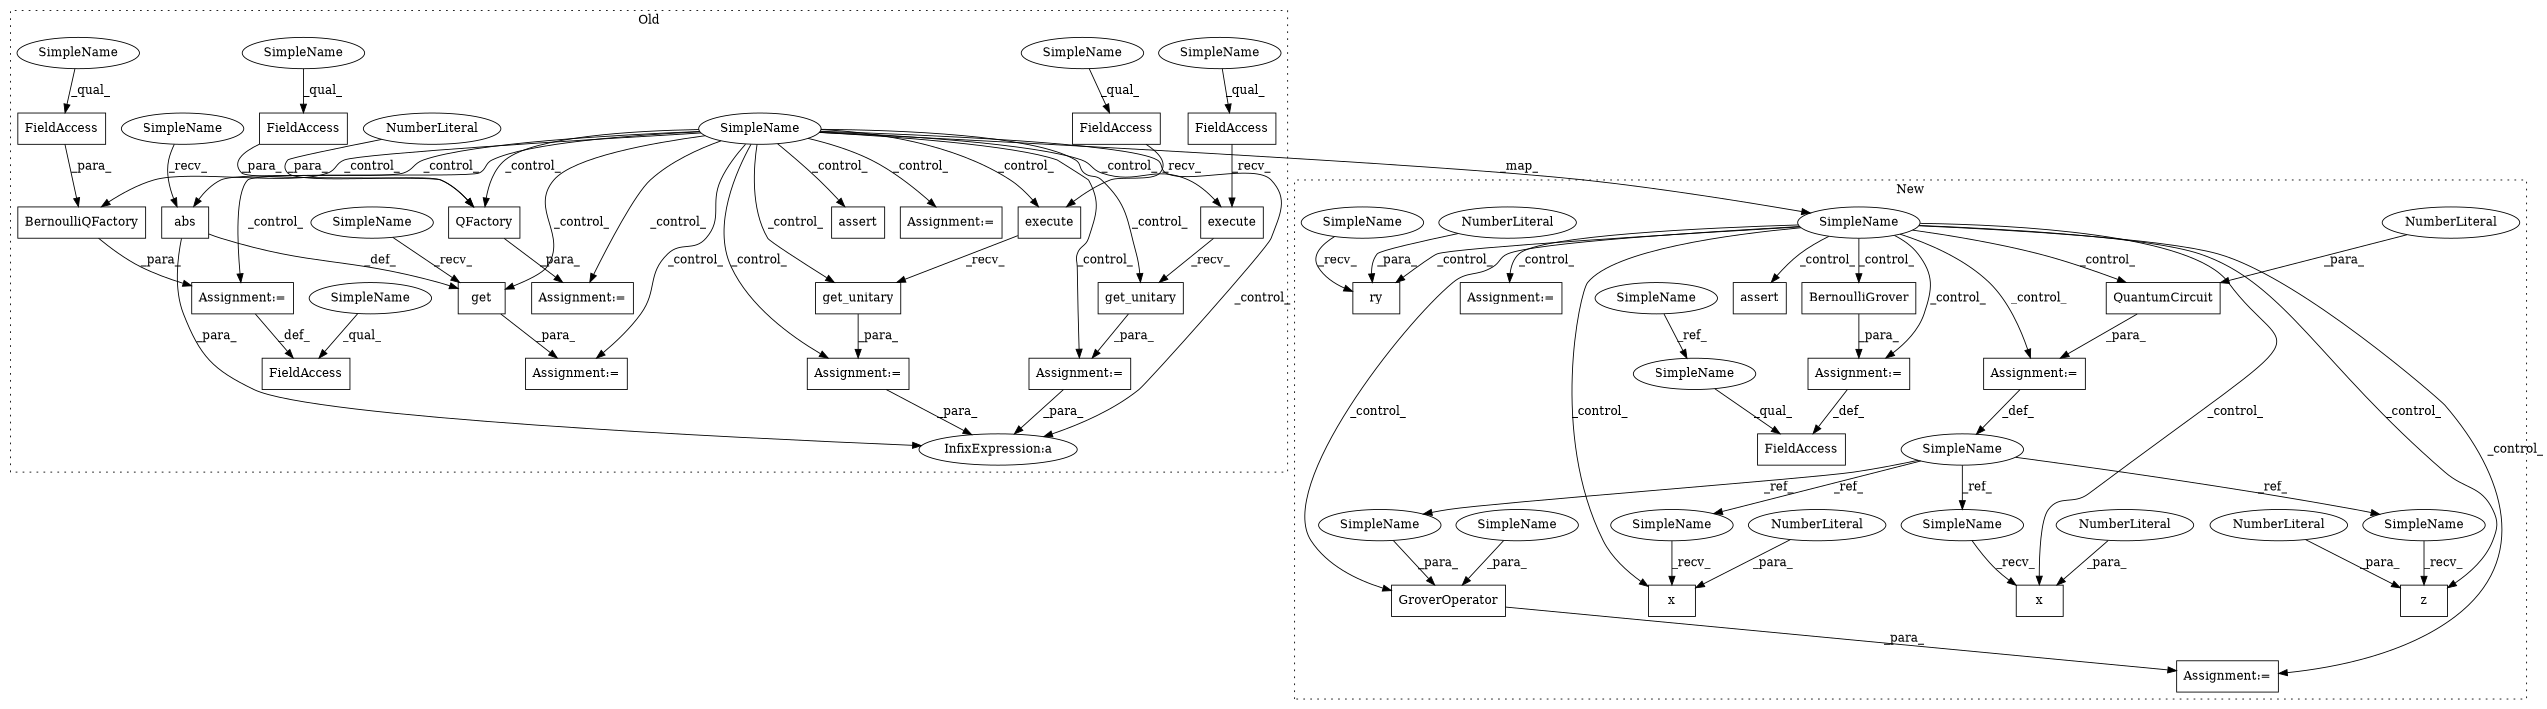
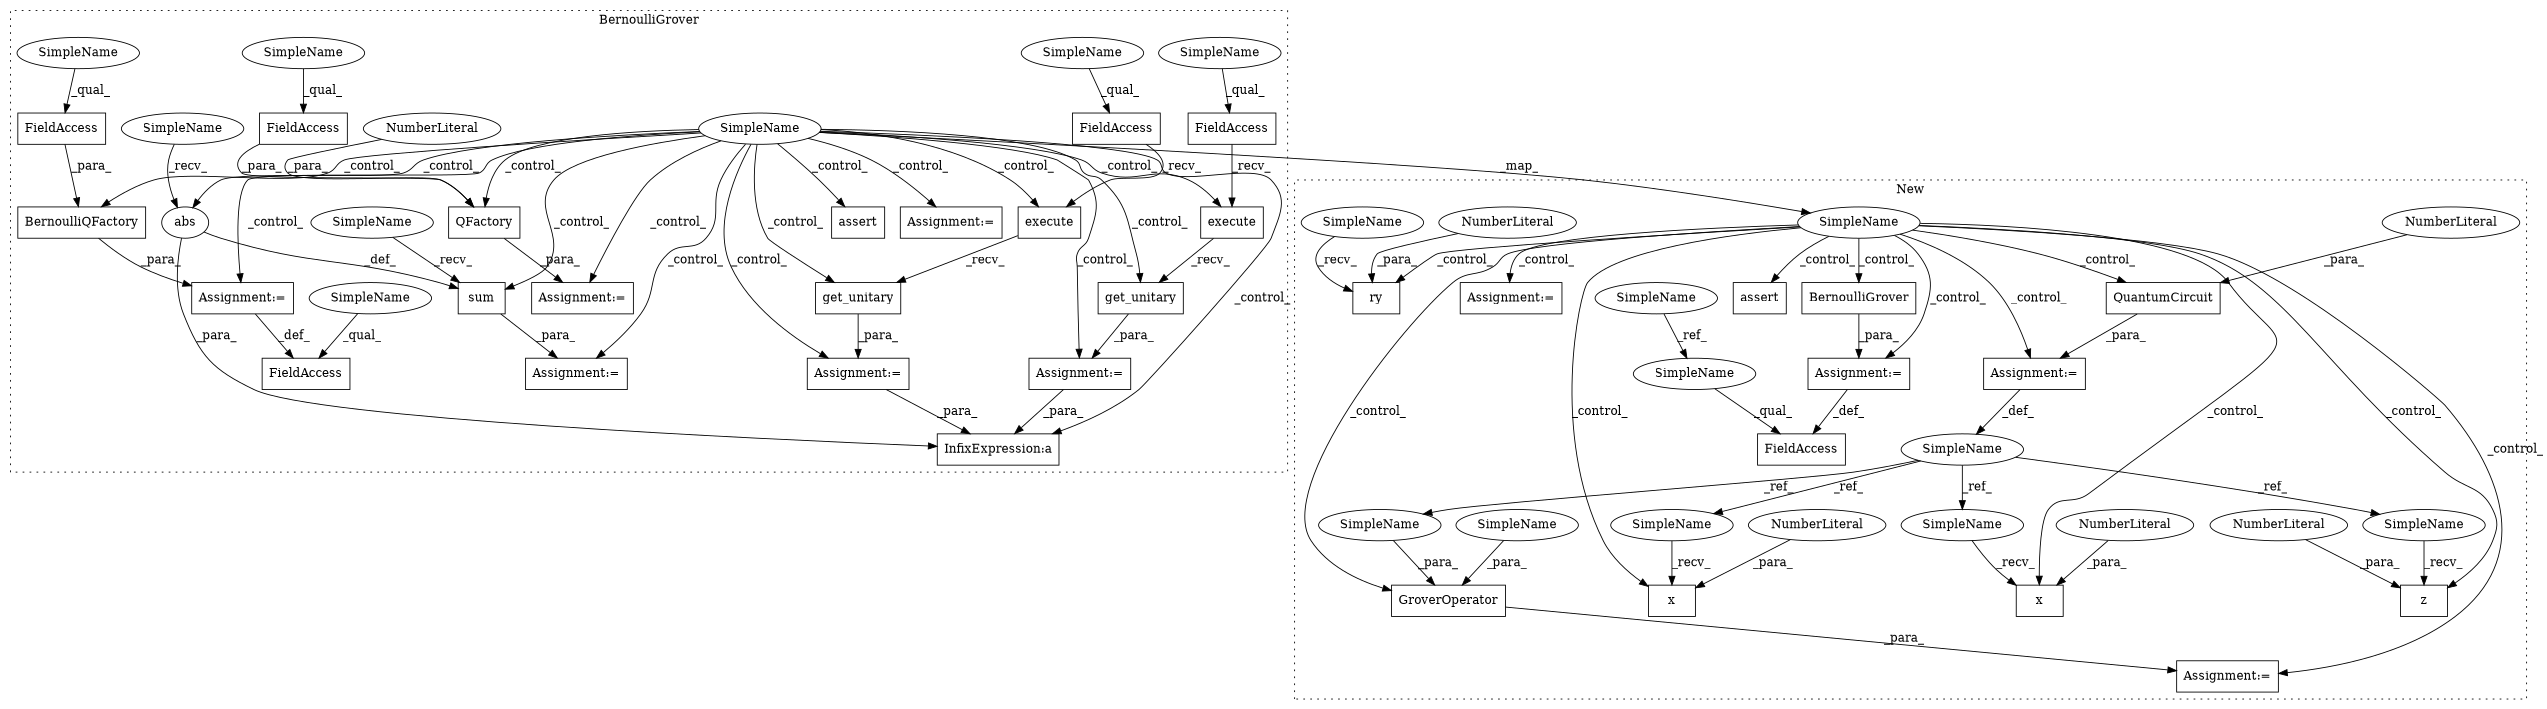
cluster "Old": label "Old" -> "BernoulliGrover"
node "abs": shape box -> ellipse
node "get": label "get" -> "sum"
node "InfixExpression:a": shape ellipse -> box
